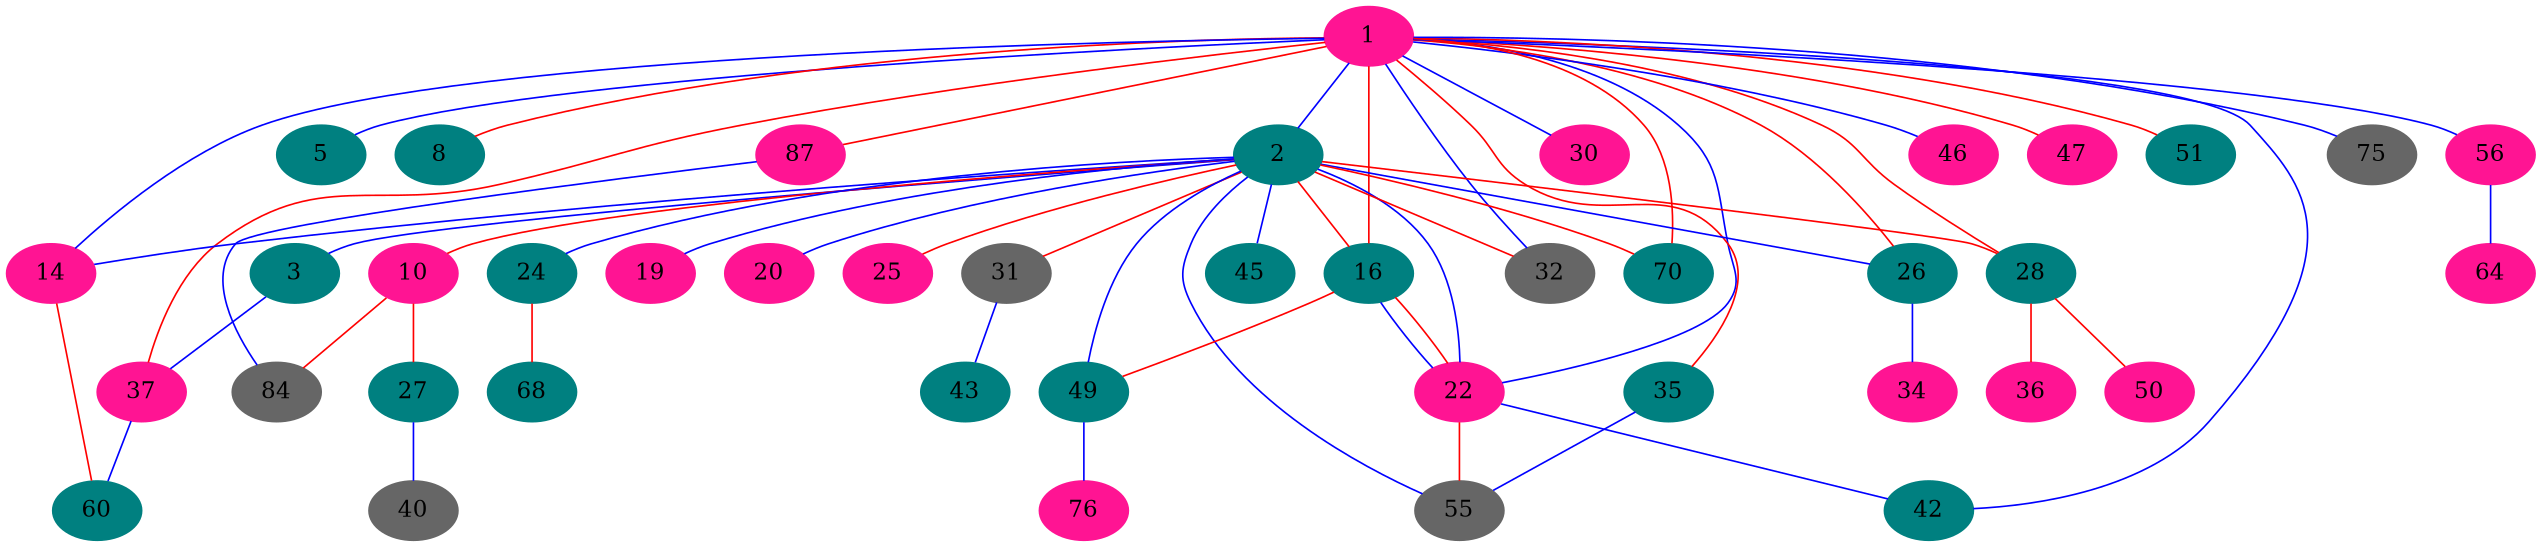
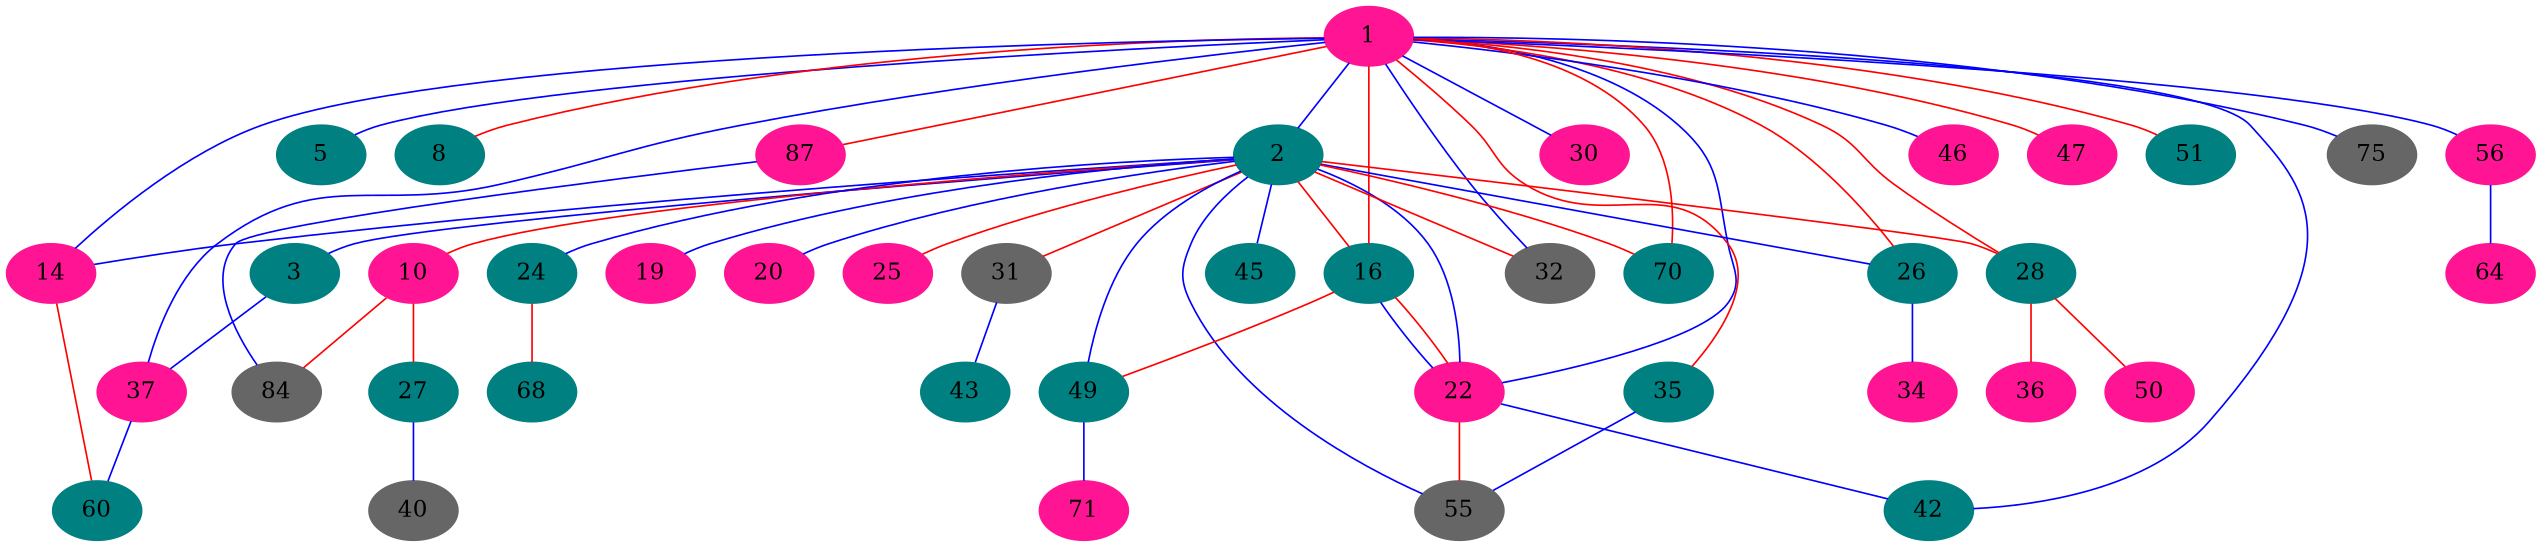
edge "1" -- "37": color red -> blue
node "76": label "76" -> "71"
